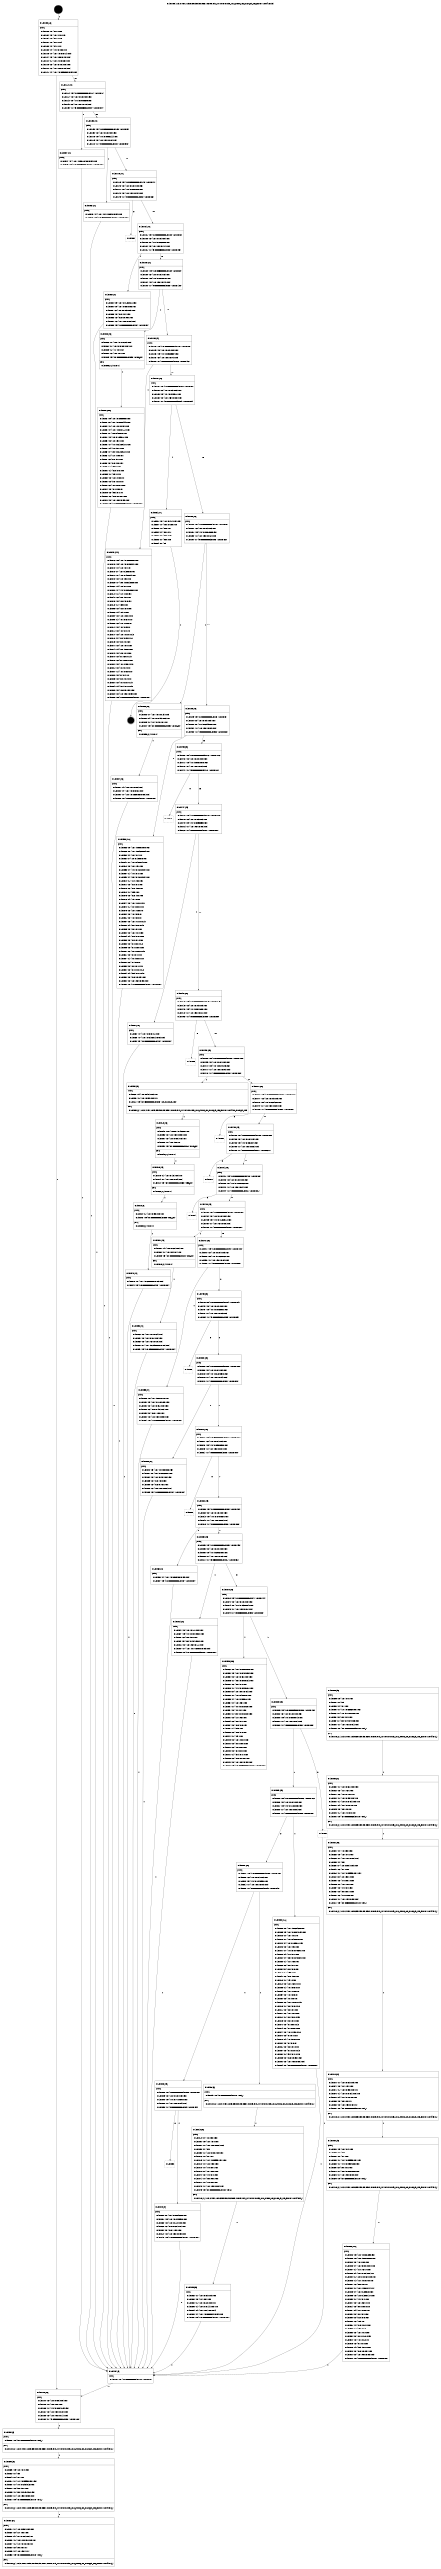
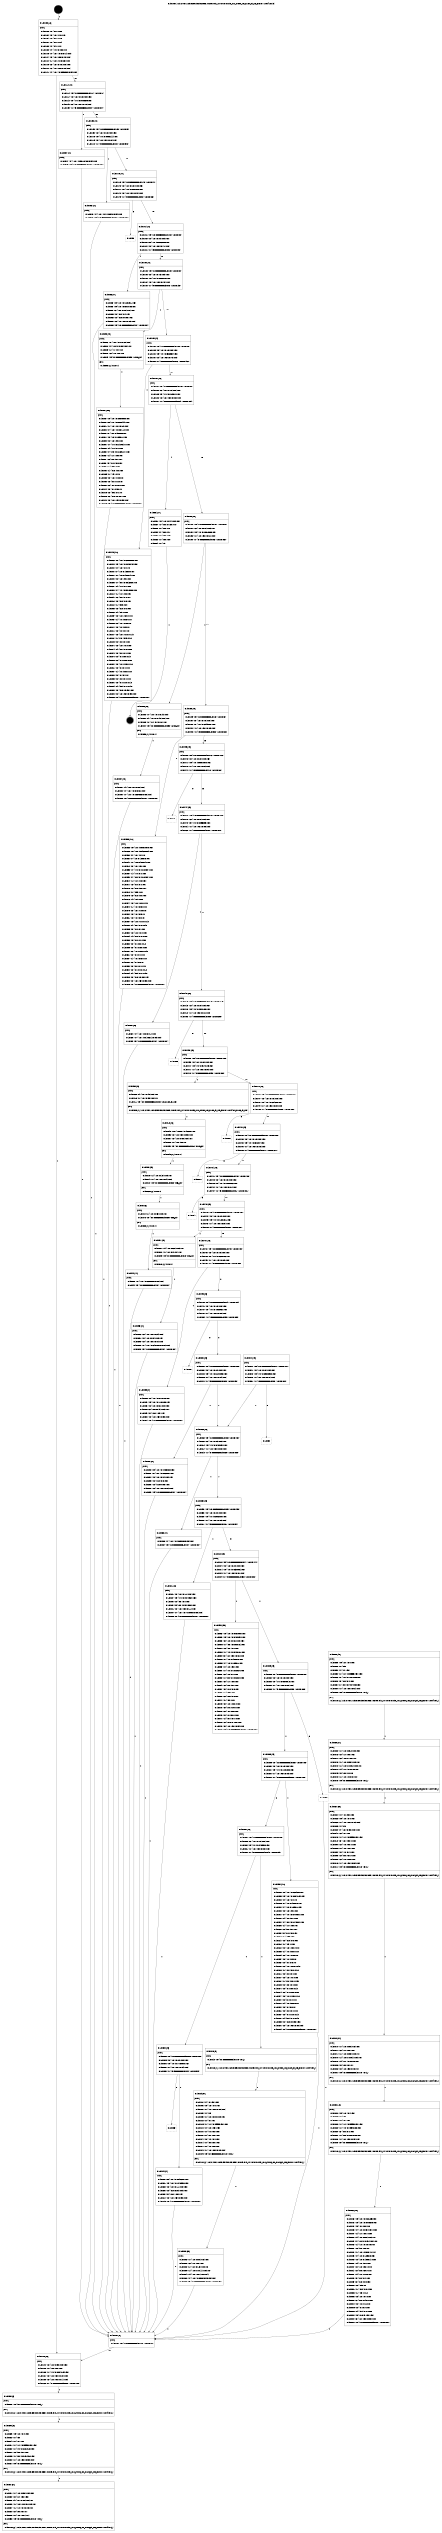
edge "0x401808 [25]" -> "0x401821 [25]": now "0x401808 [25]" -> "0x40183a [25]"
